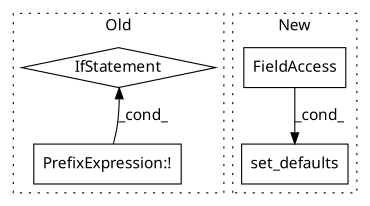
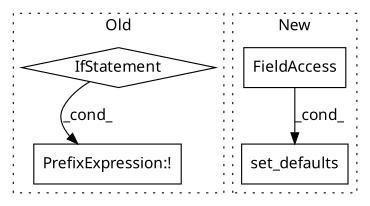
edge "PrefixExpression:!" -> "IfStatement": reversed
